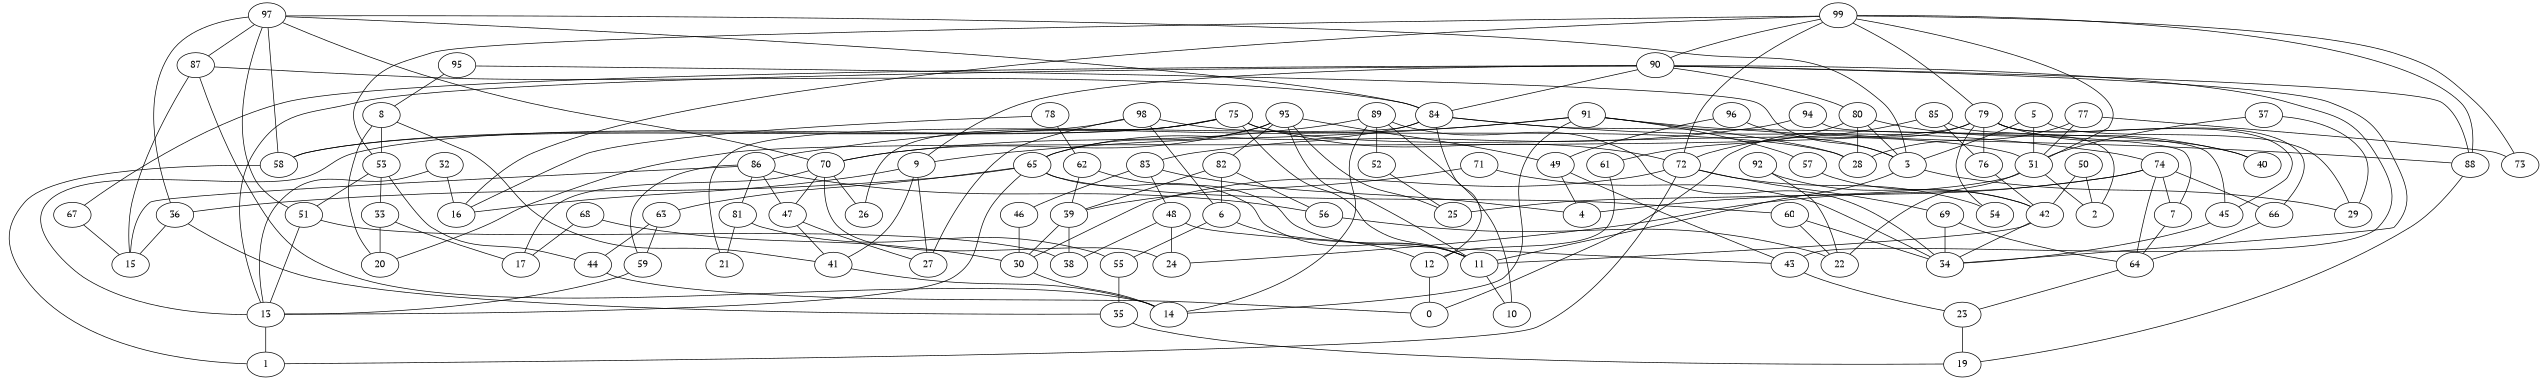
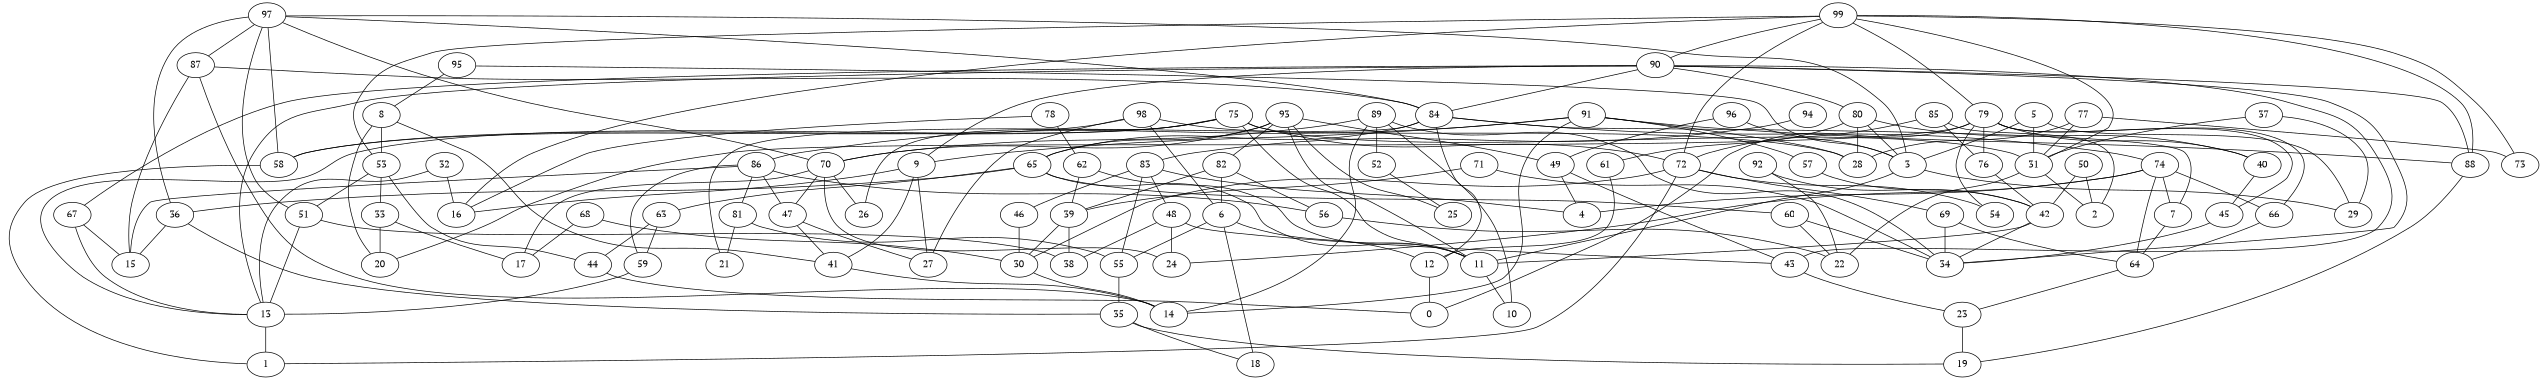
edge "94" -- "45": now "40" -- "45"
edge "31" -- "25": removed
edge "83" -- "55": added
edge "65" -- "13": now "67" -- "13"
node "18": added
